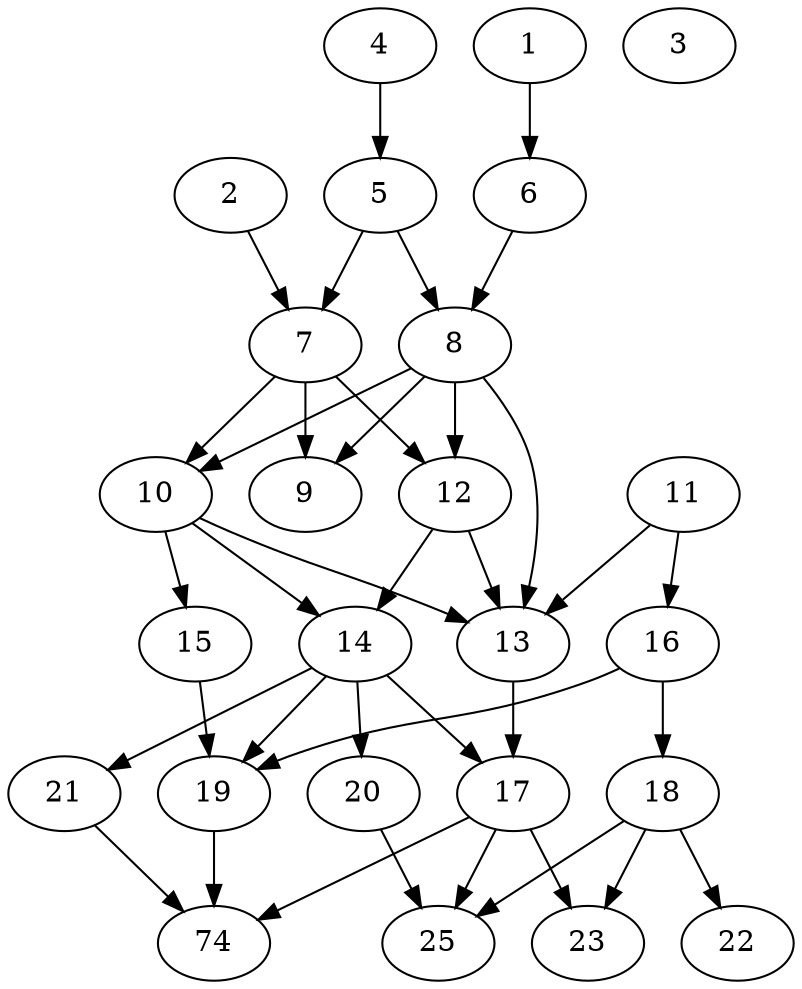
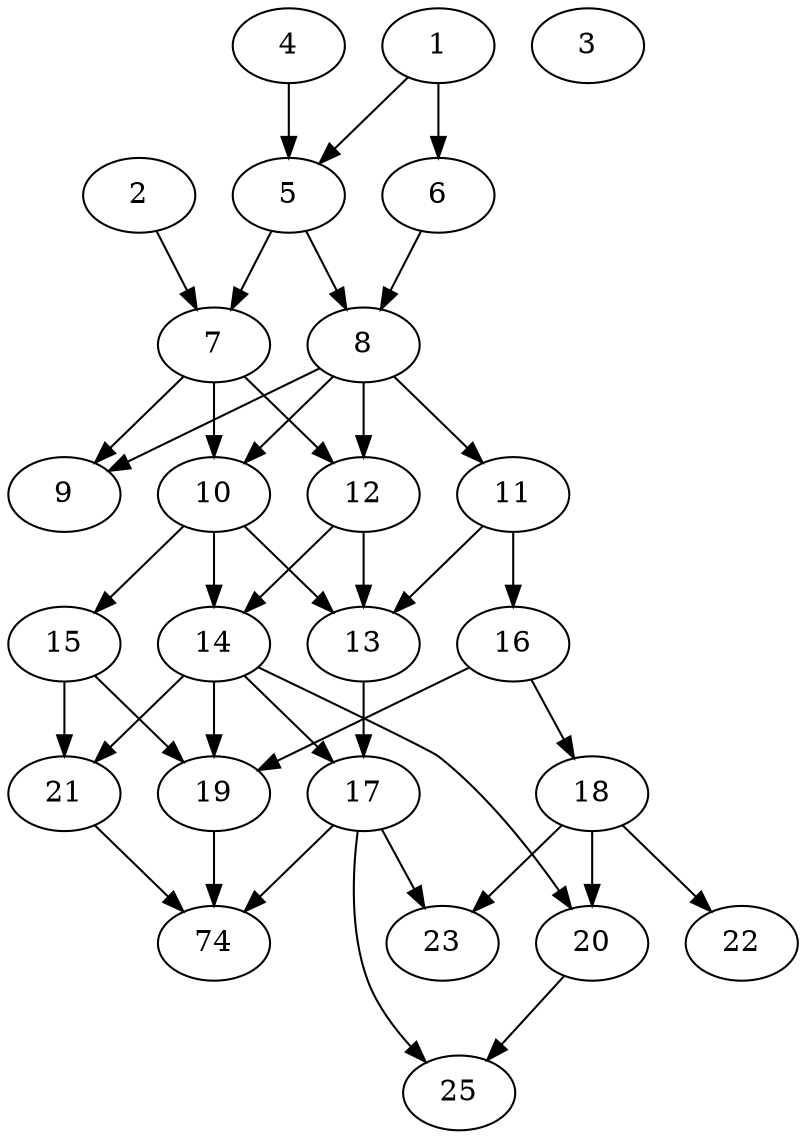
edge "1" -> "5": added
edge "8" -> "13": now "8" -> "11"
edge "15" -> "21": added
edge "18" -> "25": now "18" -> "20"
